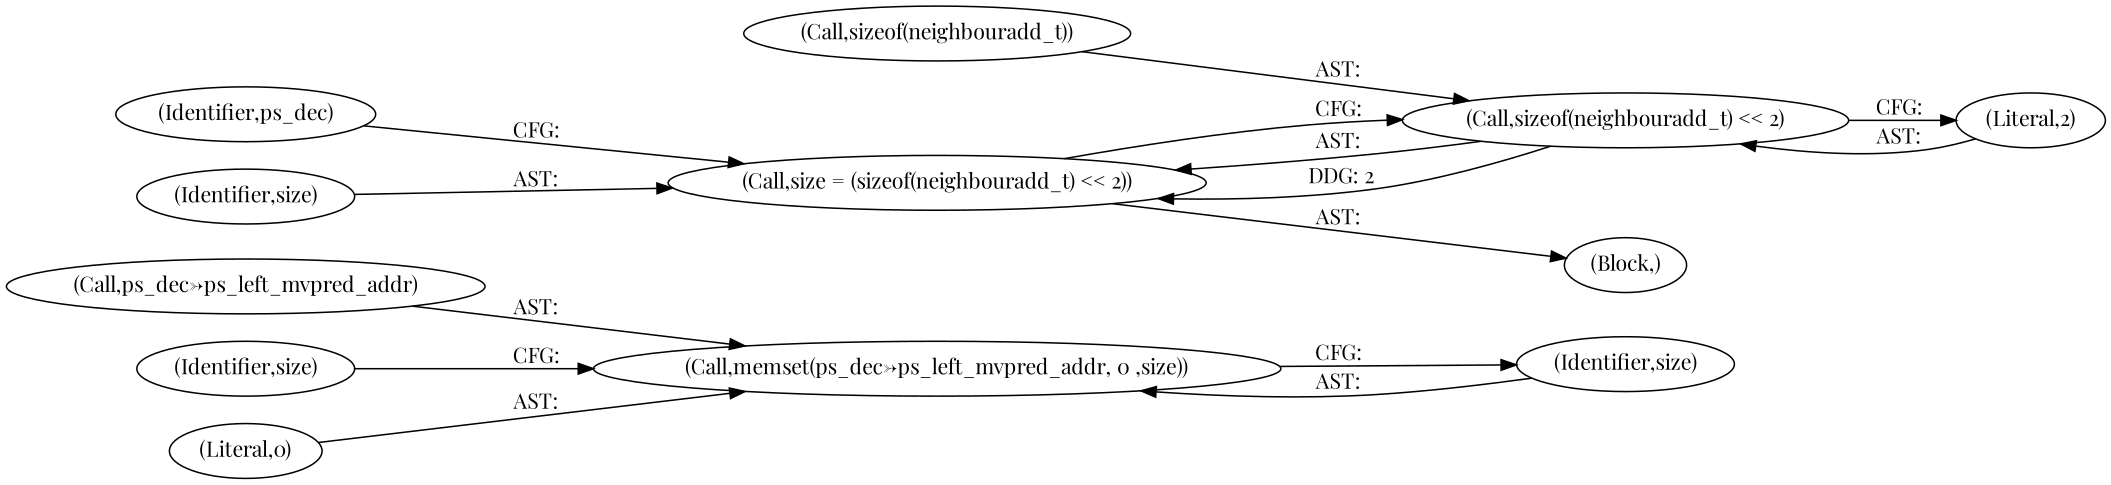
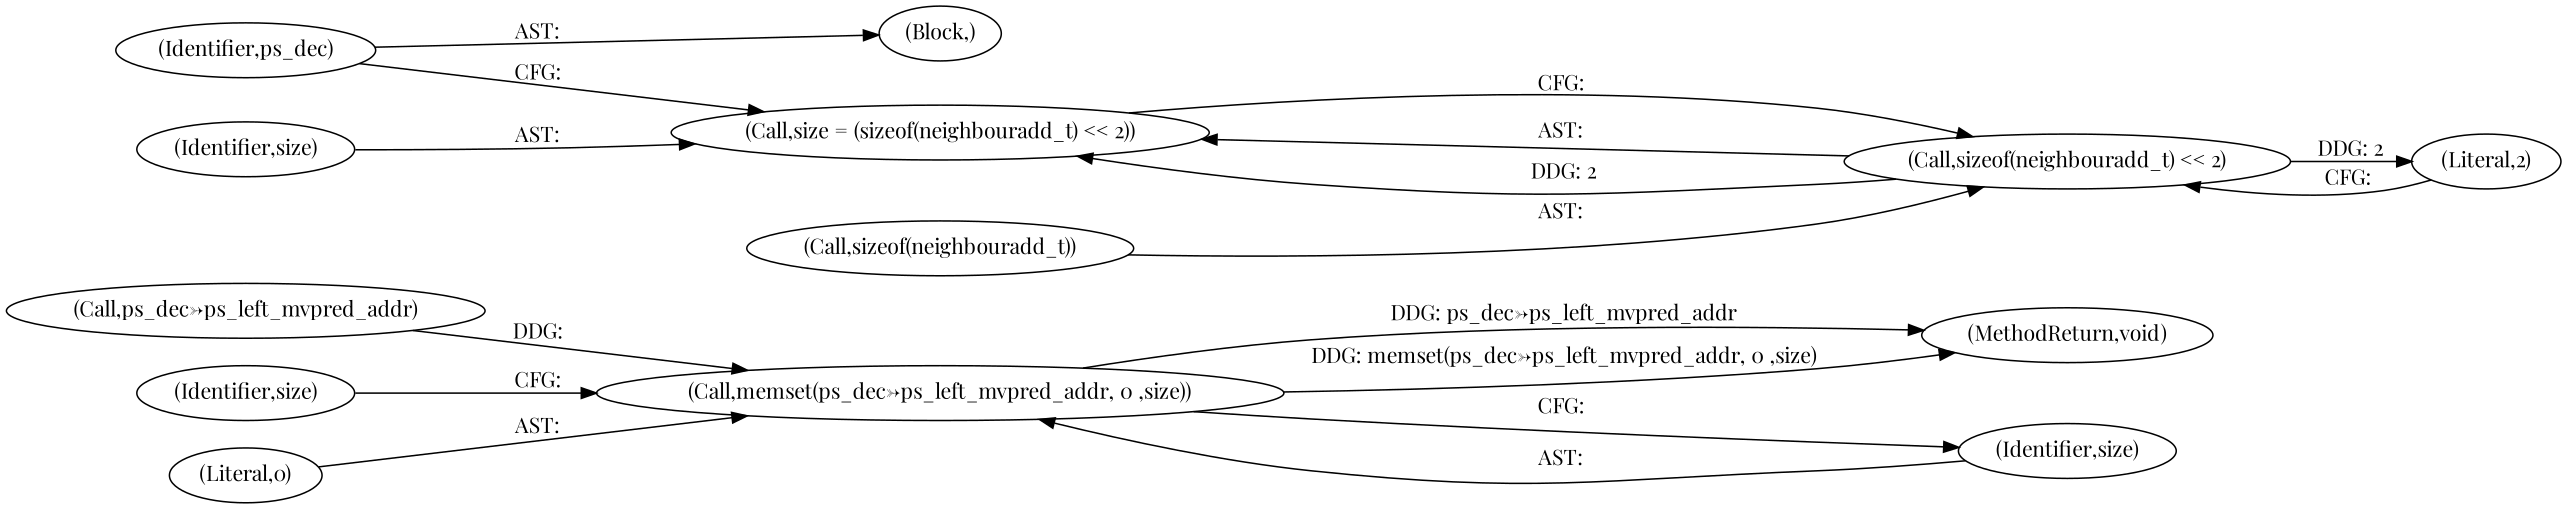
edge "(Call,sizeof(neighbouradd_t) << 2)" -> "(Literal,2)": label "CFG: " -> "DDG: 2"
edge "(Literal,2)" -> "(Call,sizeof(neighbouradd_t) << 2)": label "AST: " -> "CFG: "
edge "(Call,size = (sizeof(neighbouradd_t) << 2))" -> "(Block,)": now "(Identifier,ps_dec)" -> "(Block,)"
edge "(Call,ps_dec->ps_left_mvpred_addr)" -> "(Call,memset(ps_dec->ps_left_mvpred_addr, 0 ,size))": label "AST: " -> "DDG: "
node "(MethodReturn,void)": added
